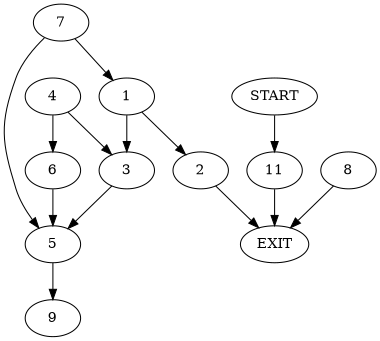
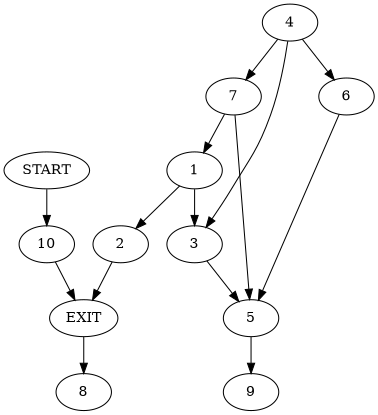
edge "4" -> "7": added
node "11": label "11" -> "10"
edge "8" -> "EXIT": reversed
